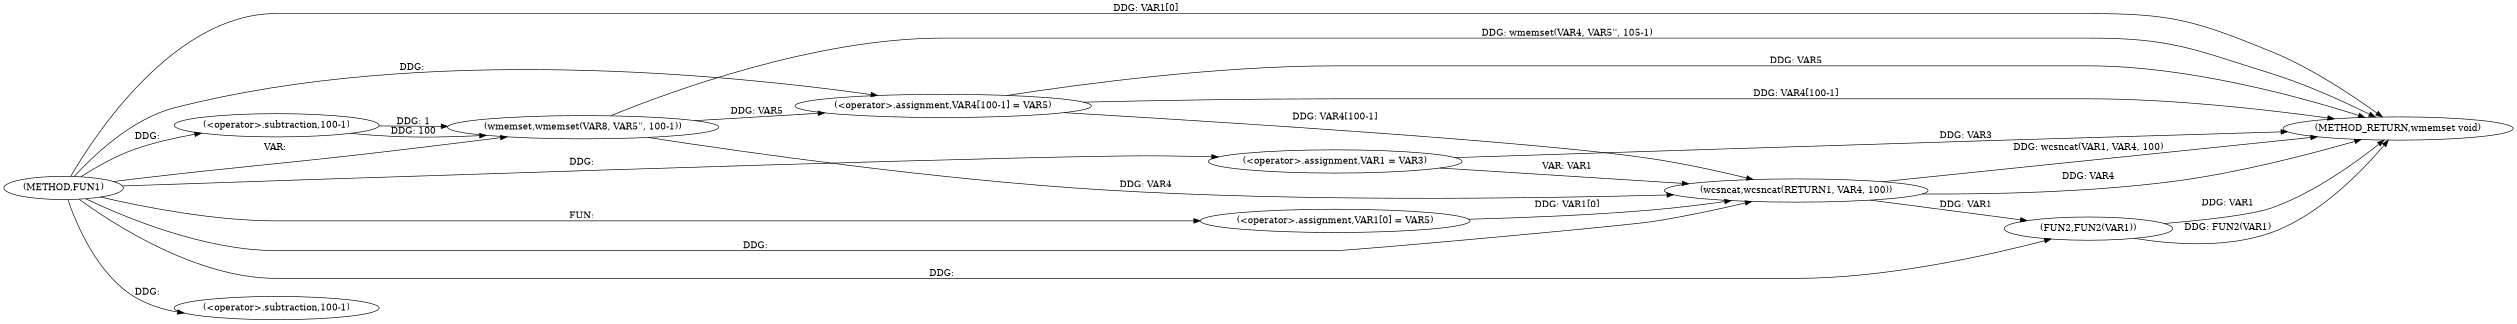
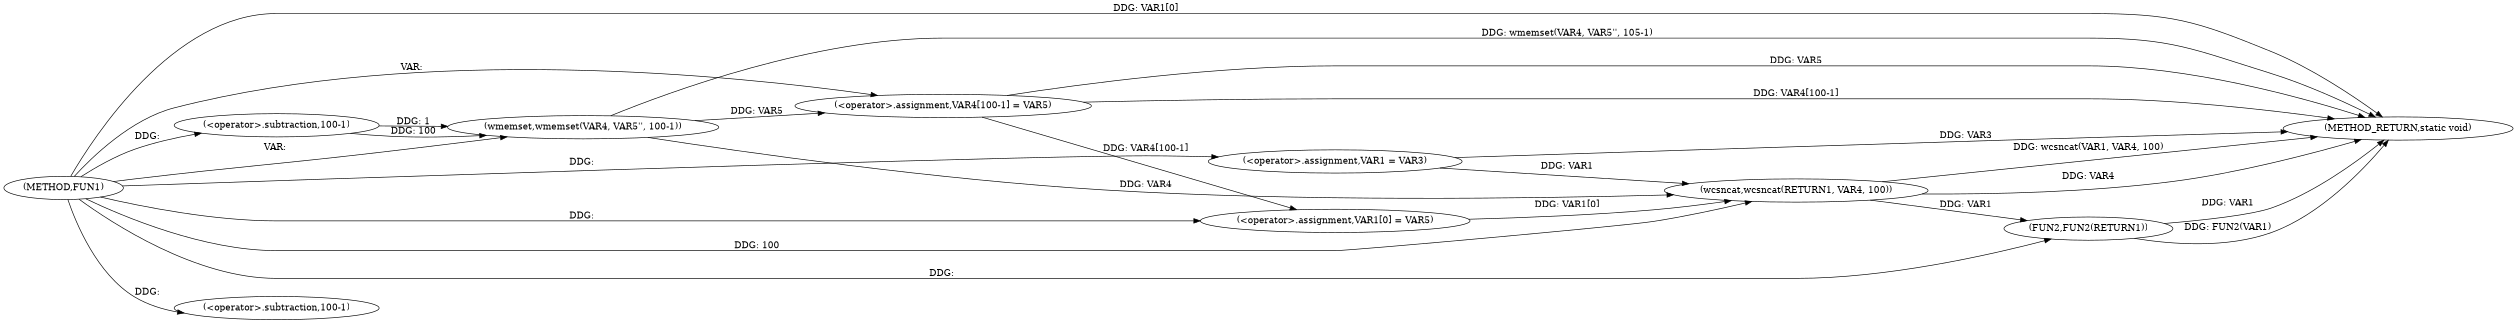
edge "(METHOD,FUN1)" -> "(<operator>.assignment,VAR4[100-1] = VAR5)": label "DDG: " -> "VAR: "
node "(wmemset,wmemset(VAR8, VAR5'', 100-1))": label "(wmemset,wmemset(VAR8, VAR5'', 100-1))" -> "(wmemset,wmemset(VAR4, VAR5'', 100-1))"
node "(METHOD_RETURN,wmemset void)": label "(METHOD_RETURN,wmemset void)" -> "(METHOD_RETURN,static void)"
edge "(<operator>.assignment,VAR4[100-1] = VAR5)" -> "(wcsncat,wcsncat(RETURN1, VAR4, 100))": now "(<operator>.assignment,VAR4[100-1] = VAR5)" -> "(<operator>.assignment,VAR1[0] = VAR5)"
edge "(<operator>.assignment,VAR1 = VAR3)" -> "(wcsncat,wcsncat(RETURN1, VAR4, 100))": label "VAR: VAR1" -> "DDG: VAR1"
edge "(METHOD,FUN1)" -> "(<operator>.assignment,VAR1[0] = VAR5)": label "FUN: " -> "DDG: "
node "(FUN2,FUN2(VAR1))": label "(FUN2,FUN2(VAR1))" -> "(FUN2,FUN2(RETURN1))"
edge "(METHOD,FUN1)" -> "(wcsncat,wcsncat(RETURN1, VAR4, 100))": label "DDG: " -> "DDG: 100"
